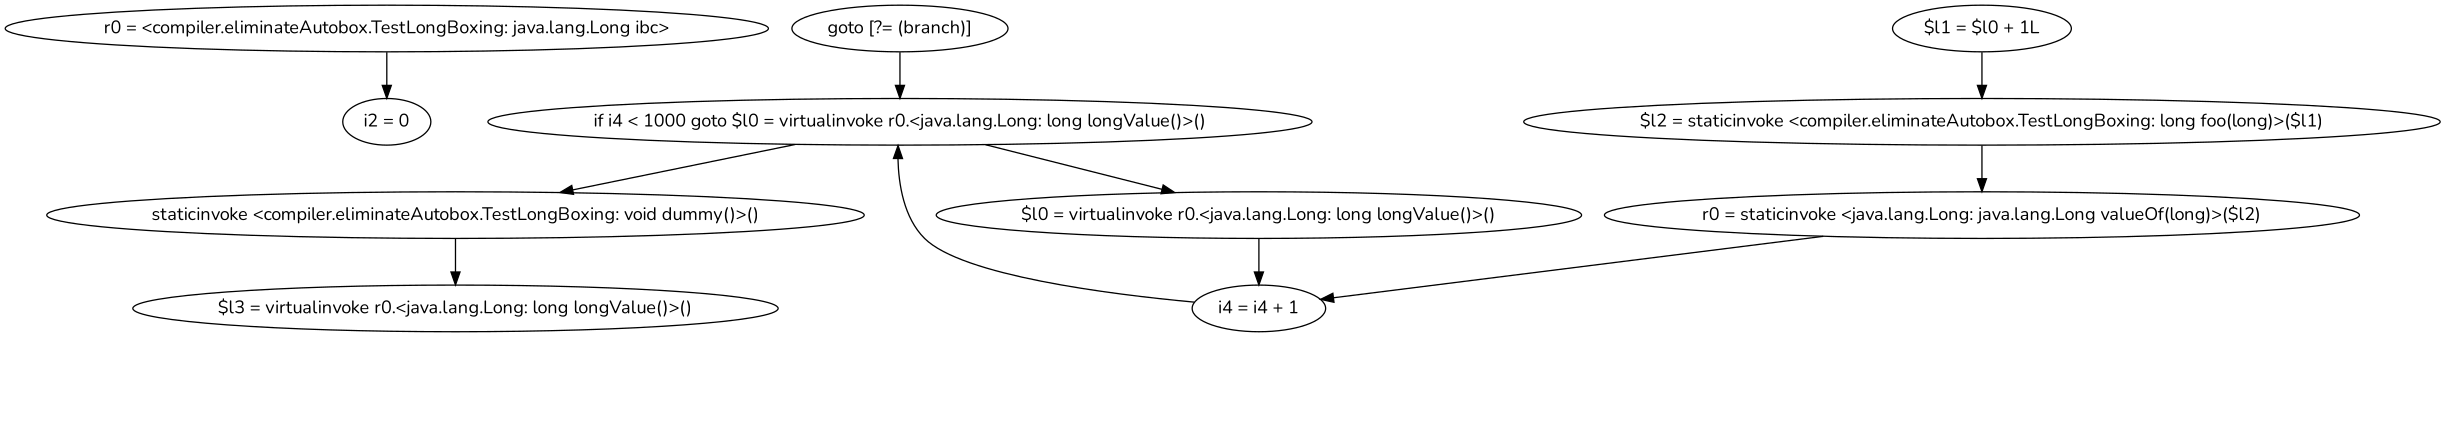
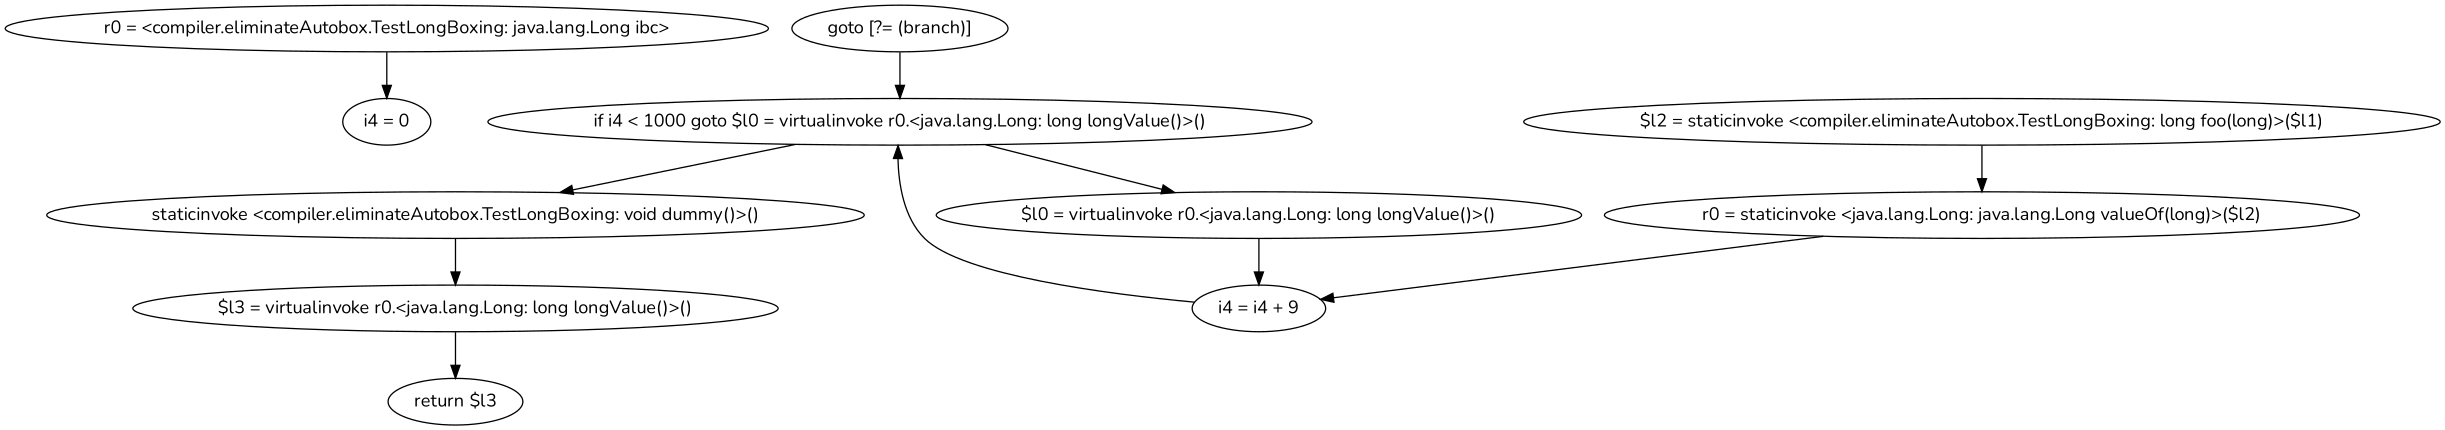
node "$l1 = $l0 + 1L": removed
node "i2 = 0": label "i2 = 0" -> "i4 = 0"
node "i4 = i4 + 1": label "i4 = i4 + 1" -> "i4 = i4 + 9"
node "return $l3": added
